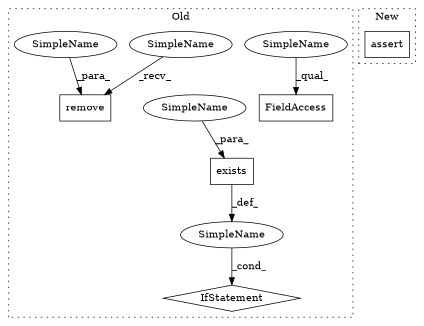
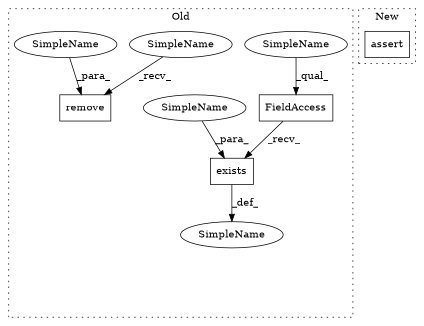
edge "FieldAccess" -> "exists": added, label "_recv_"
node "IfStatement": removed
